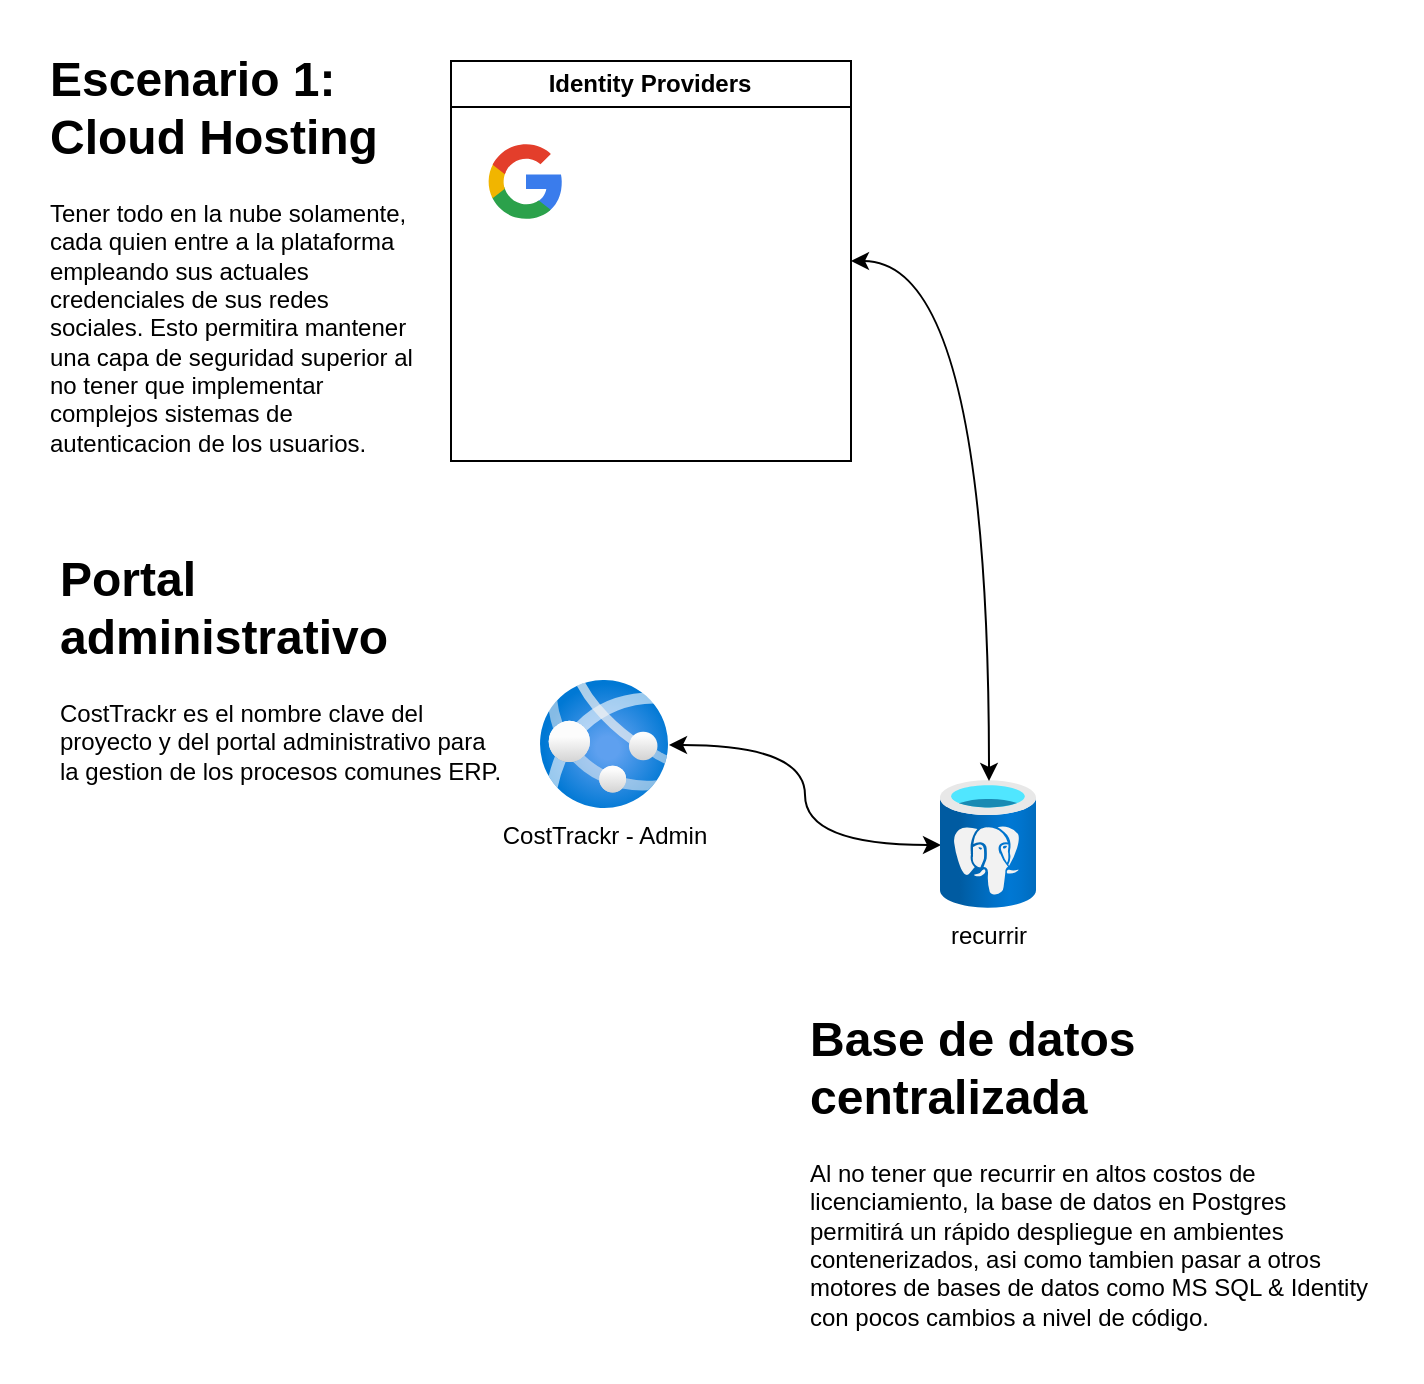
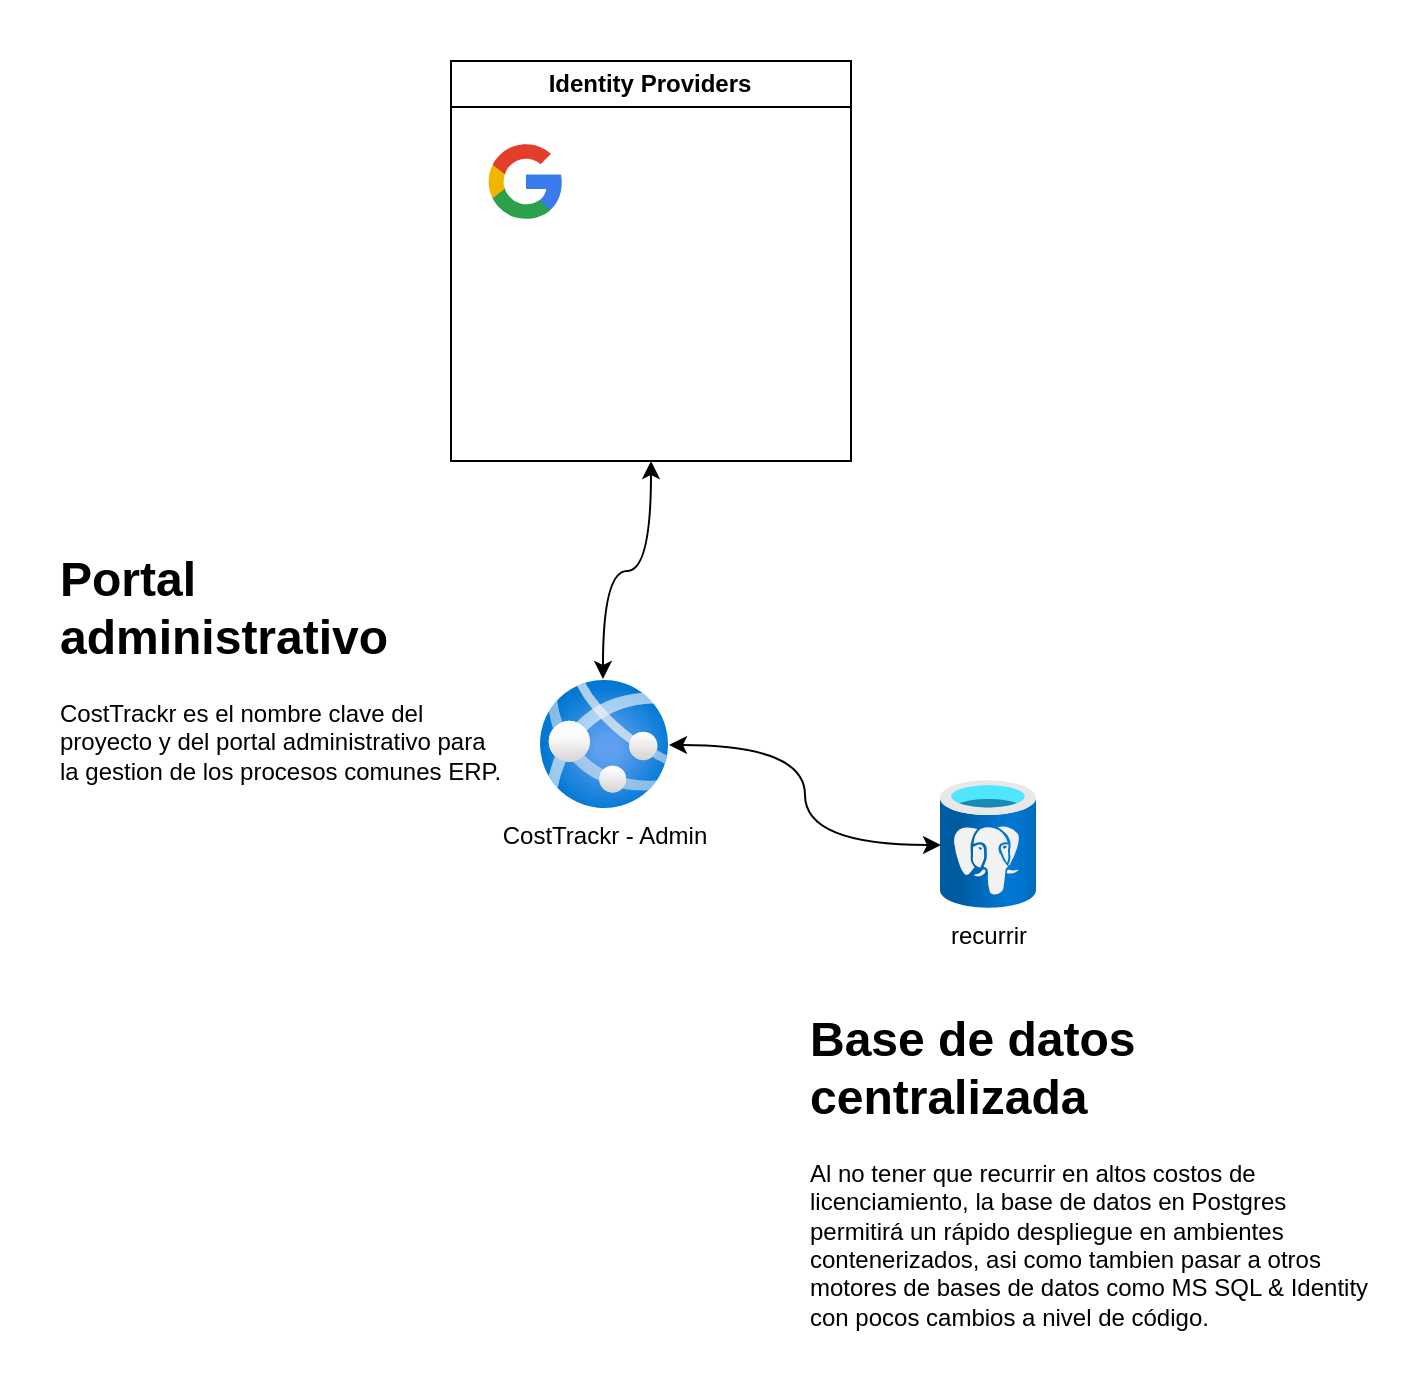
node "Escenario 1: Cloud HostingTener todo en la nube solamente, cada quien entre a la plataforma empleando sus actuales credenciales de sus redes sociales. Esto permitira mantener una capa de seguridad superior al no tener que implementar complejos sistemas de autenticacion de los usuarios.": removed
edge "Identity Providers" -- "recurrir": now "Identity Providers" -- "CostTrackr - Admin"
